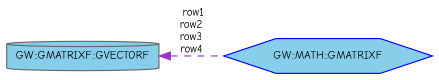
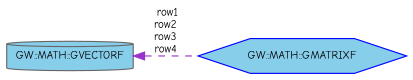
node "GW::GMATRIXF::GVECTORF": label "GW::GMATRIXF::GVECTORF" -> "GW::MATH::GVECTORF"
